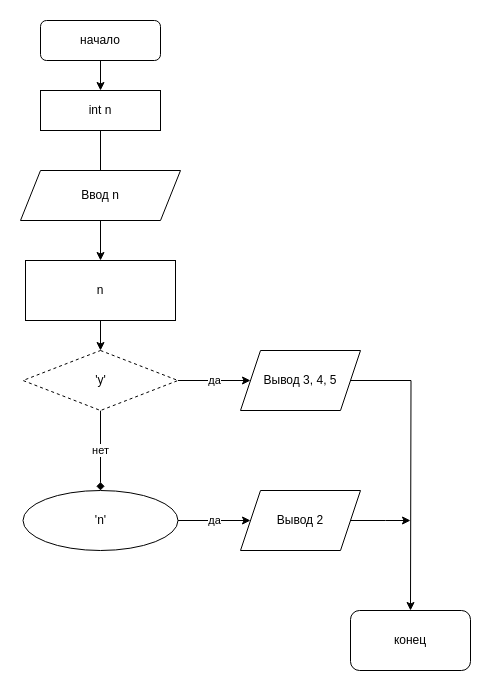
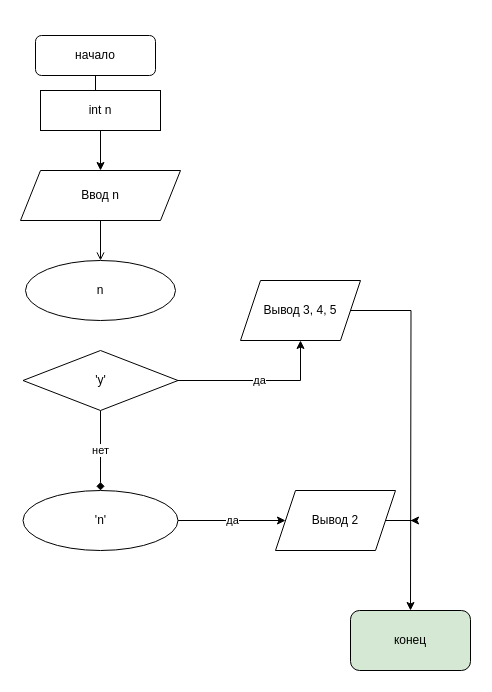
node "начало": moved (101, 41) -> (96, 56)
edge "int n" -- "Ввод n": arrowhead none -> classic
edge "Ввод n" -> "n": arrowhead classic -> open
node "n": shape rectangle -> ellipse
edge "n" -> "'y'": removed
node "'y'": style dashed -> solid
node "Вывод 3, 4, 5": moved (301, 381) -> (301, 311)
node "Вывод 2": moved (301, 521) -> (336, 521)
node "конец": fillcolor #ffffff -> #d5e8d4
